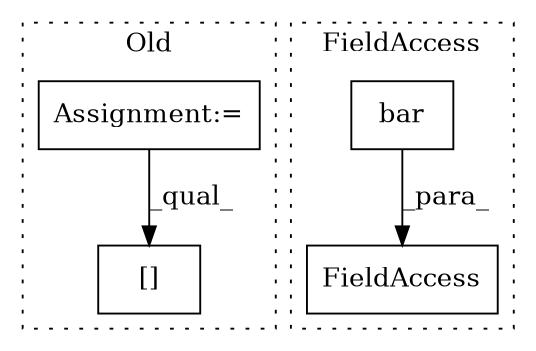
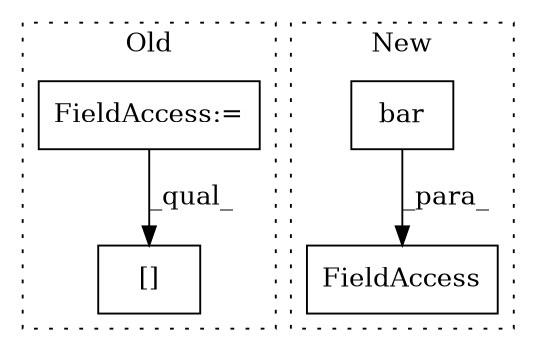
cluster "FieldAccess": label "FieldAccess" -> "New"
node "Assignment:=": label "Assignment:=" -> "FieldAccess:="
